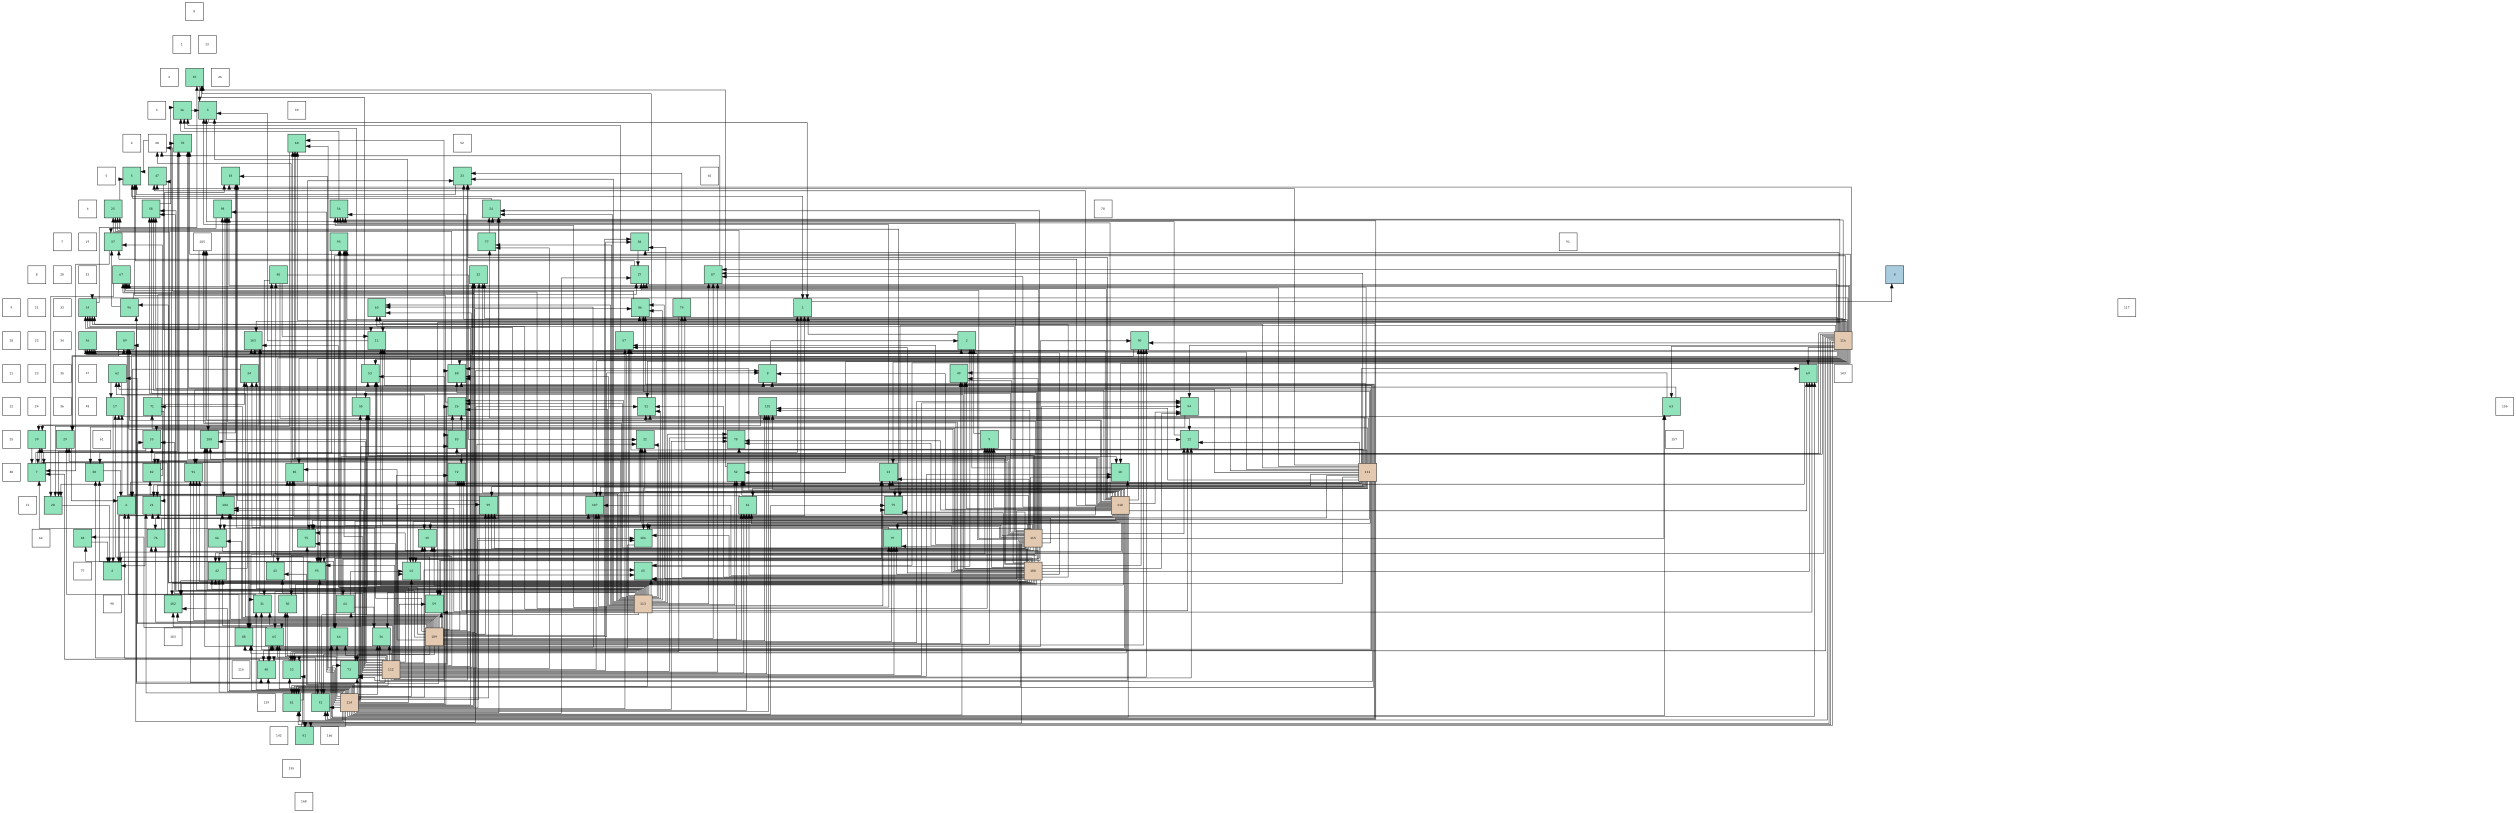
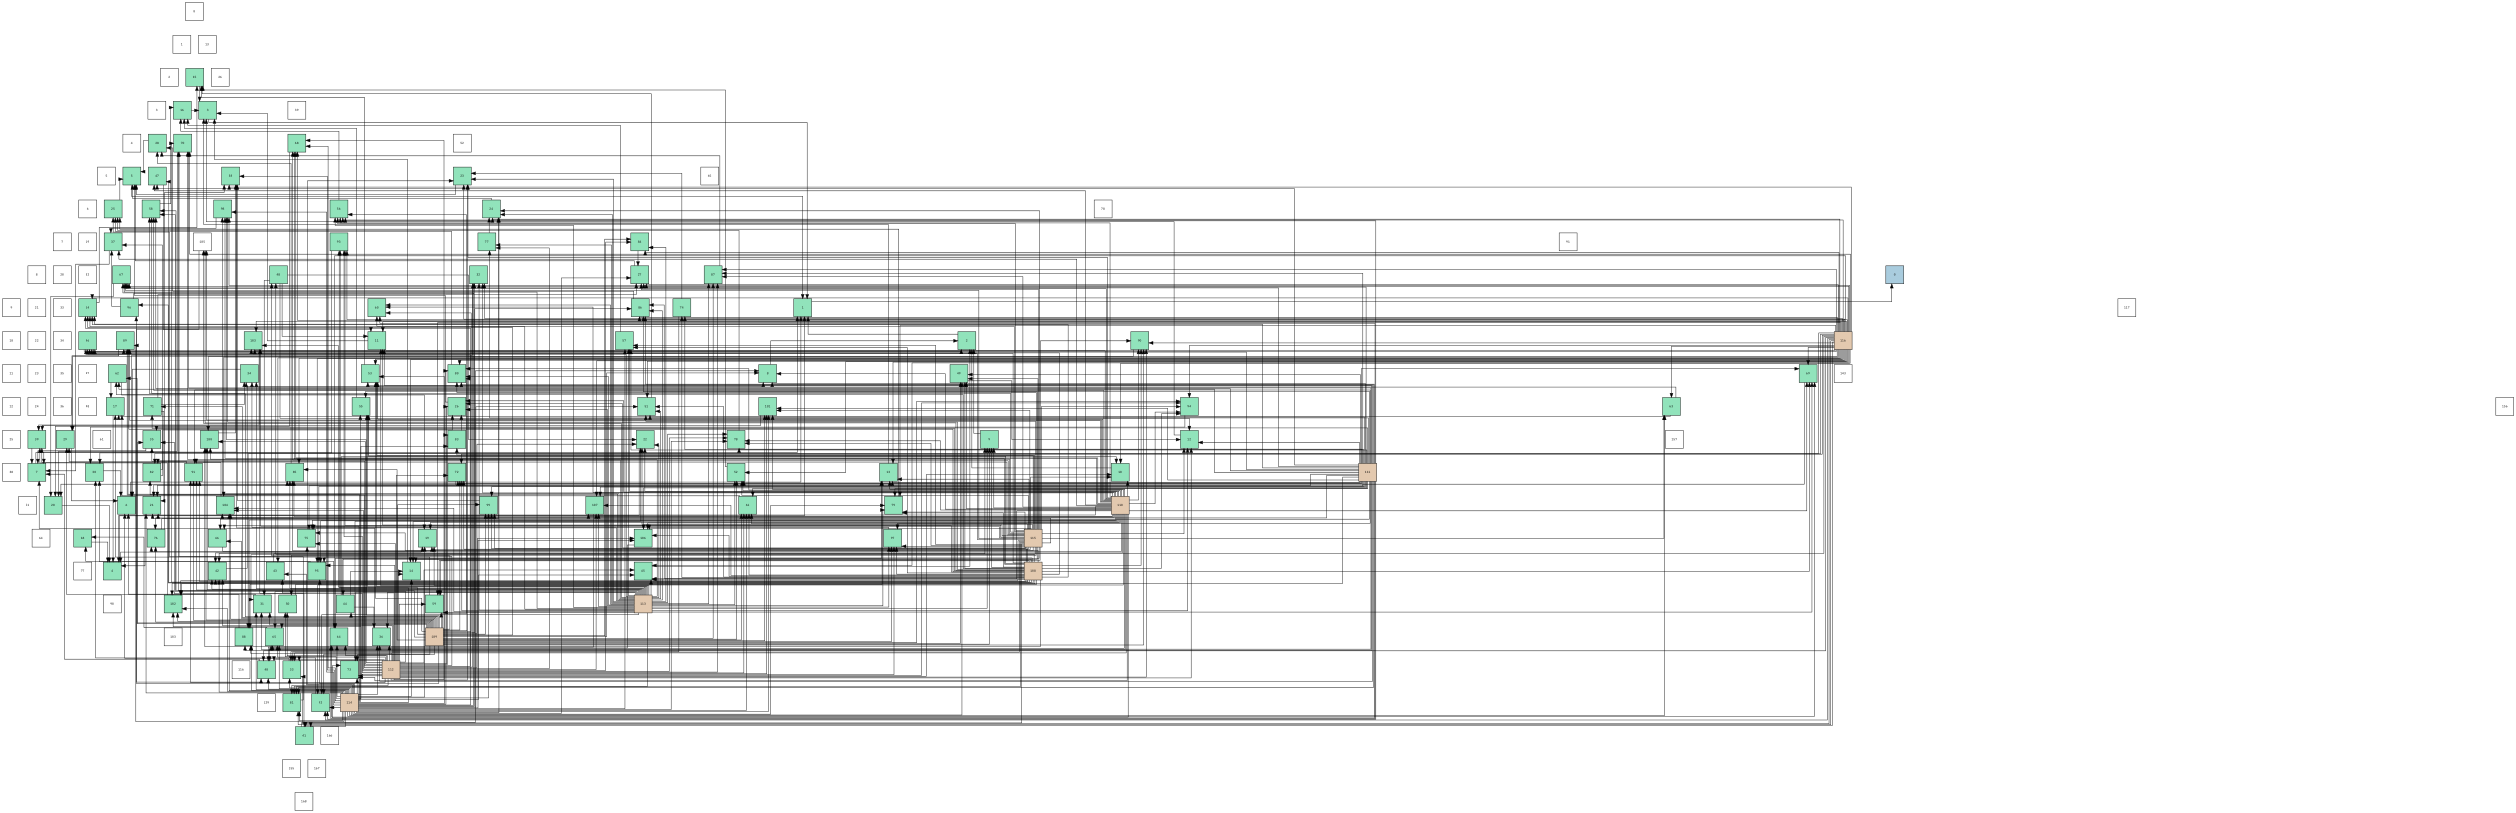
node "28": fillcolor #ffffff -> #91e3bb
edge "63" -> "49": now "111" -> "49"
edge "110" -> "93": now "110" -> "53"
node "142": removed
node "167": added
